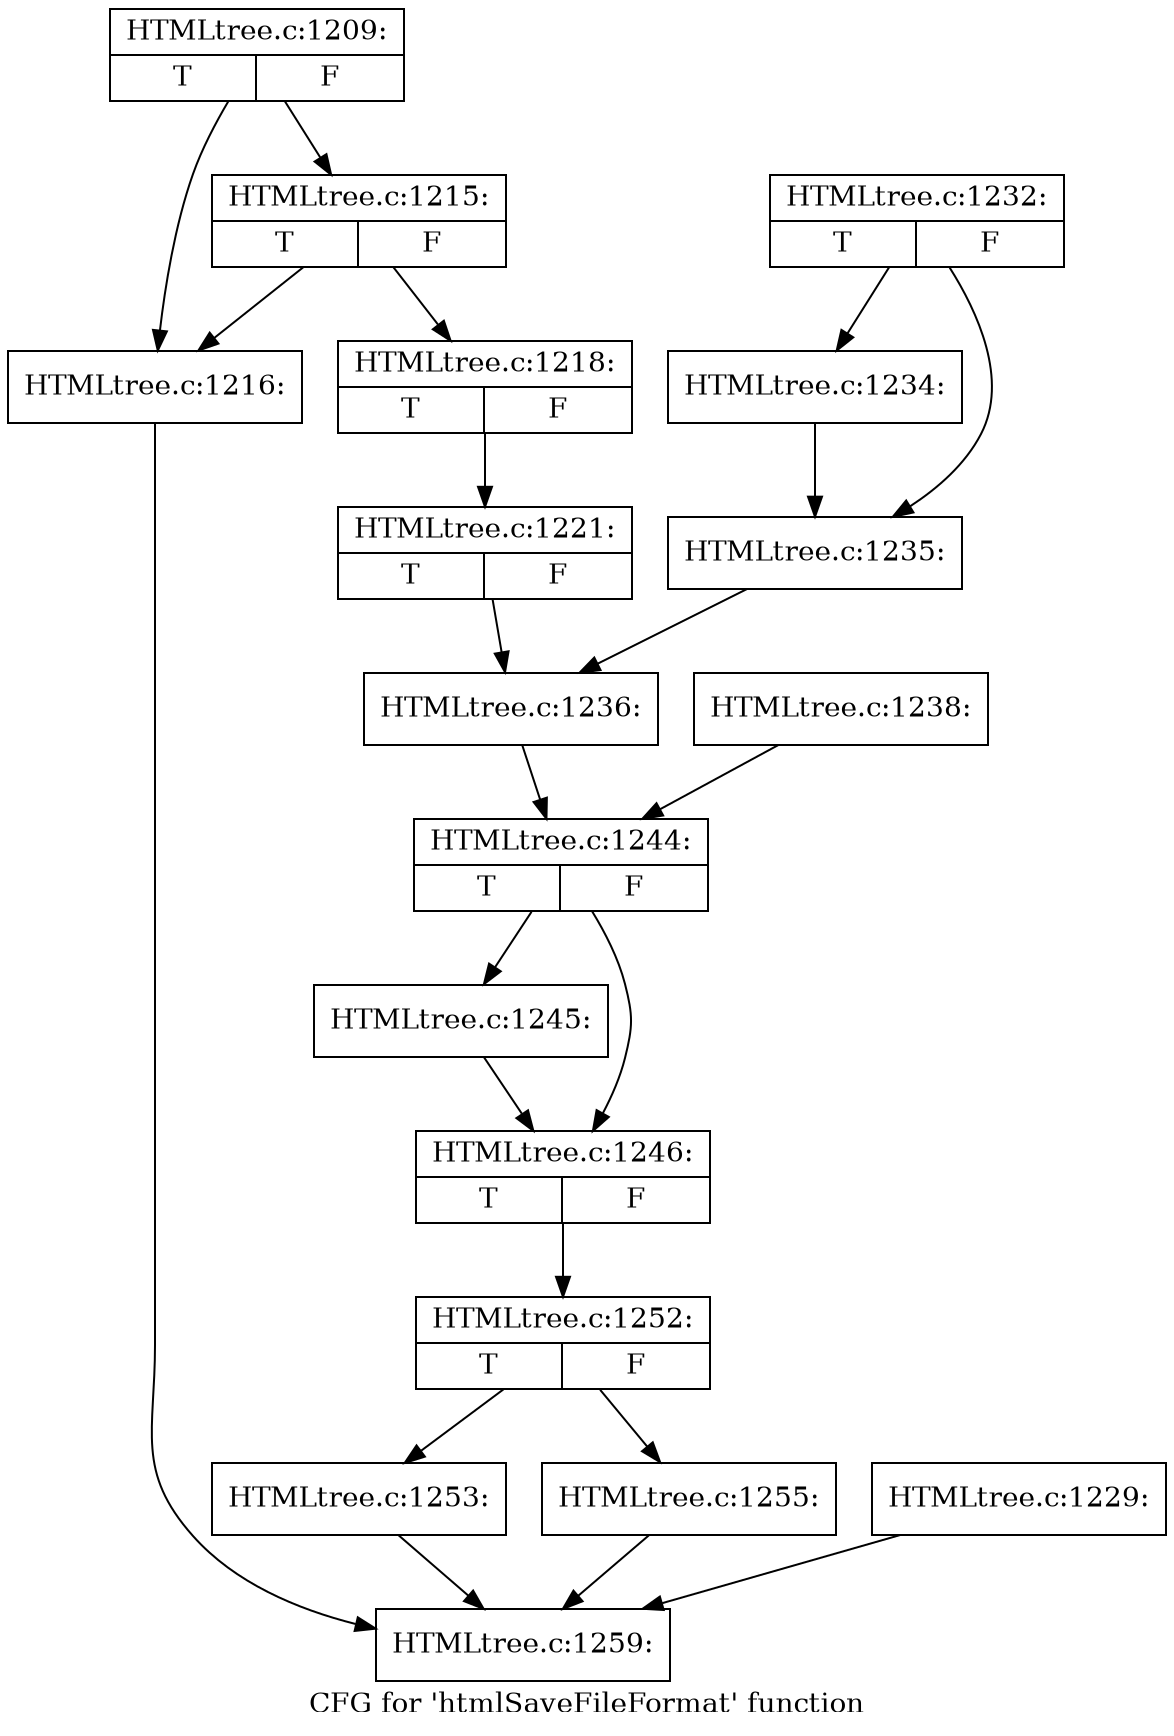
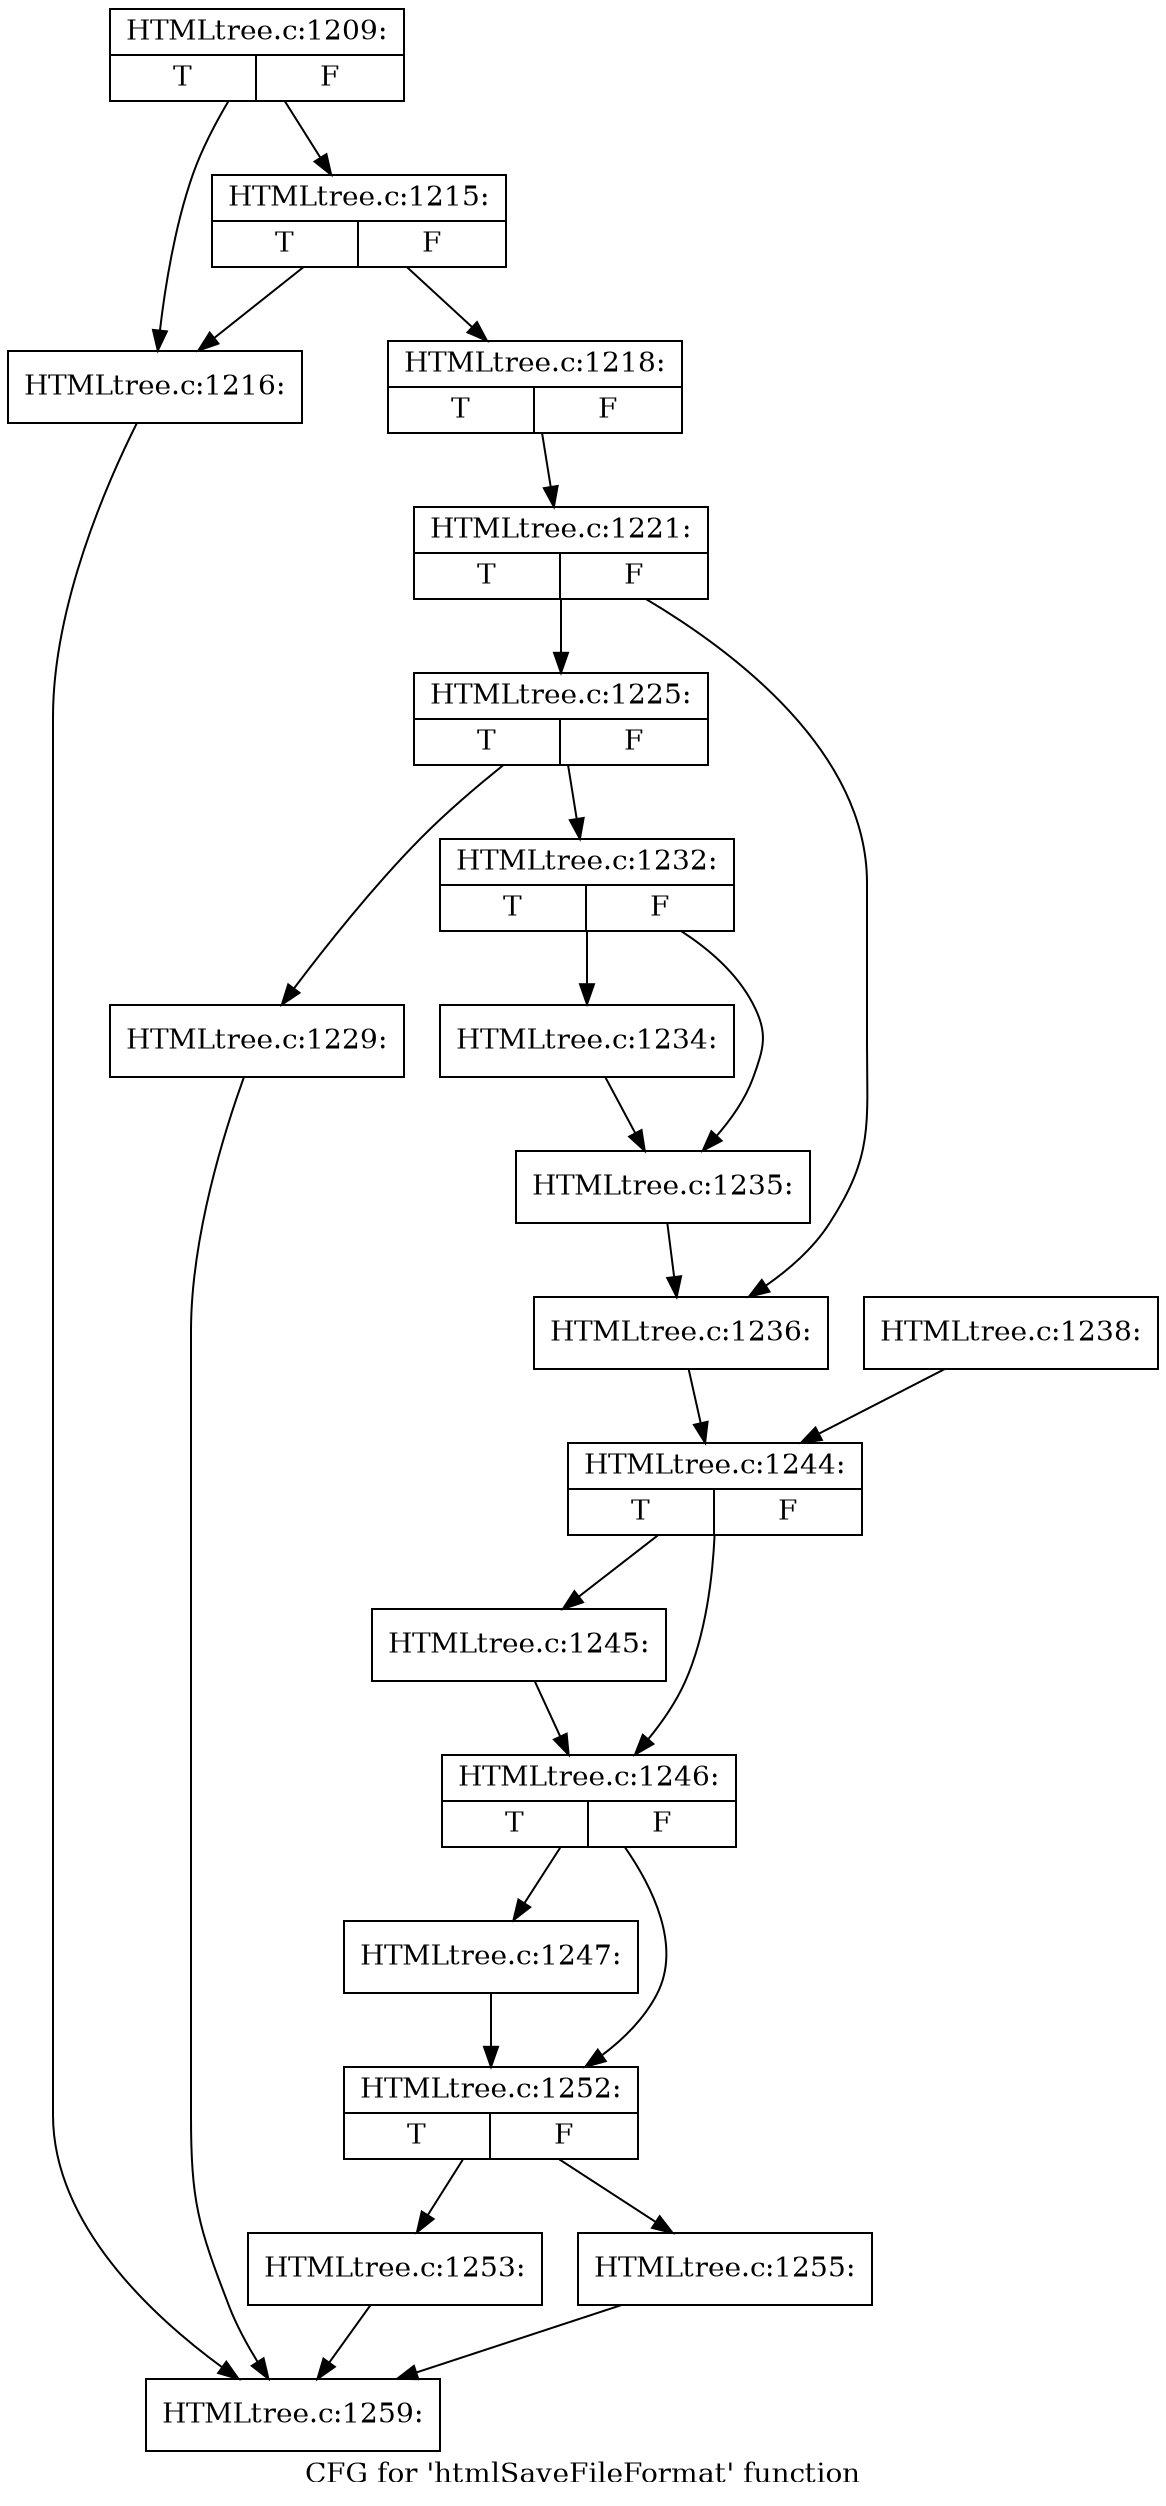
node "HTMLtree.c:1225:": added
node "HTMLtree.c:1247:": added
